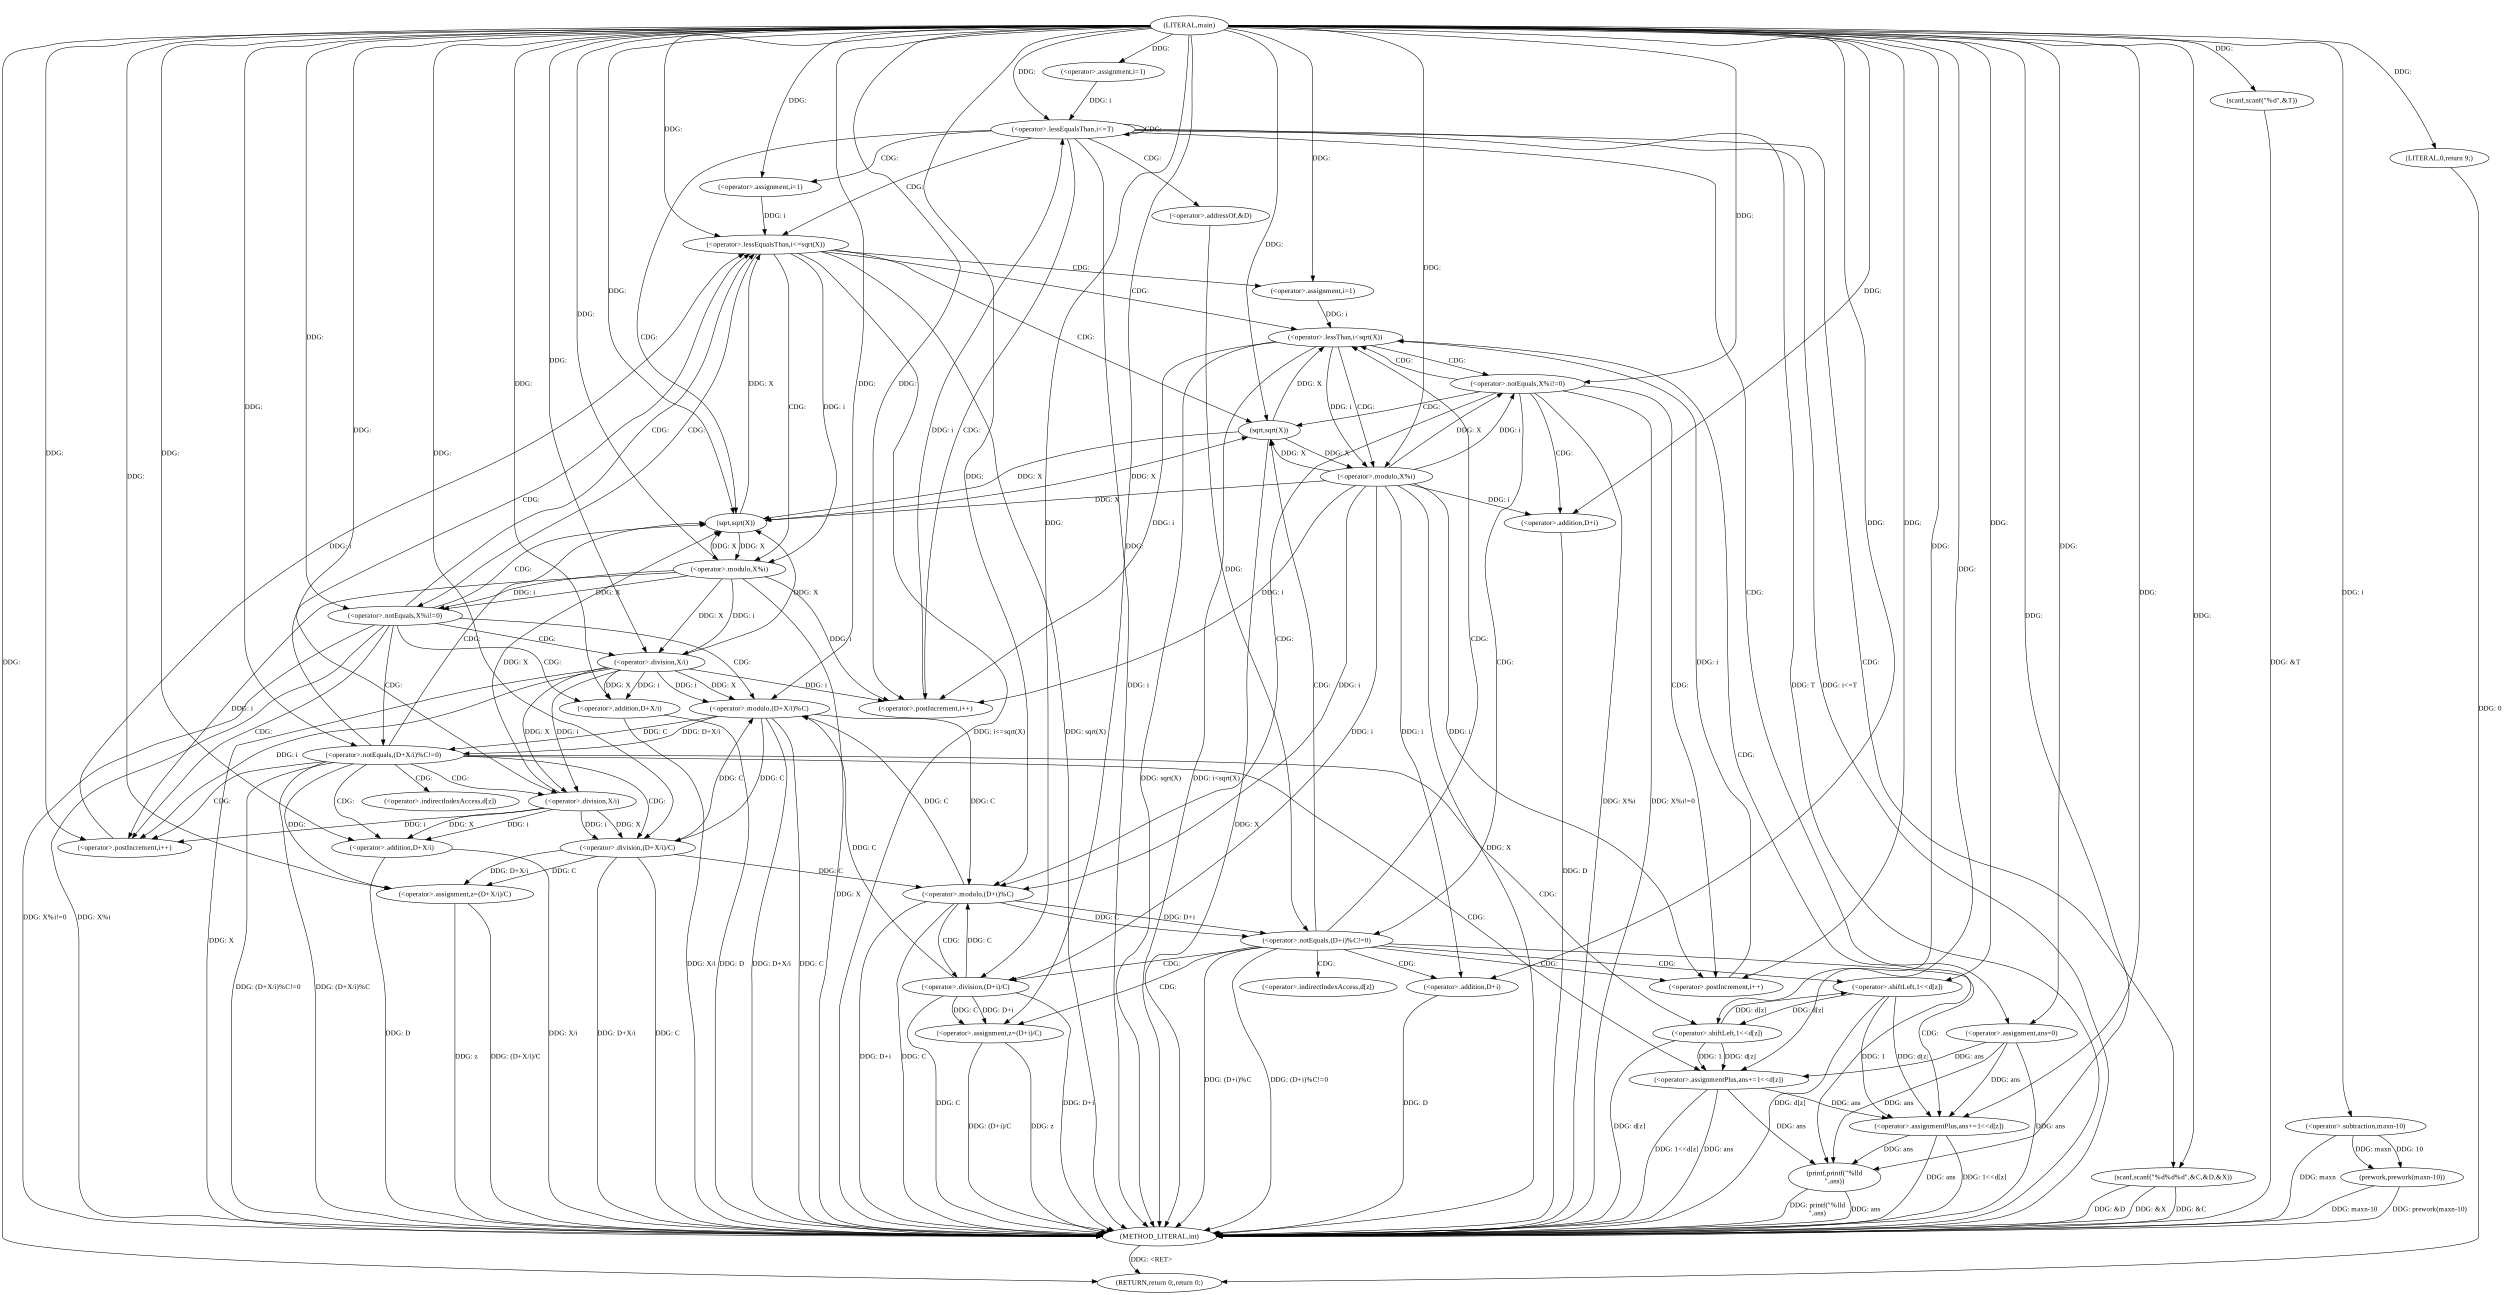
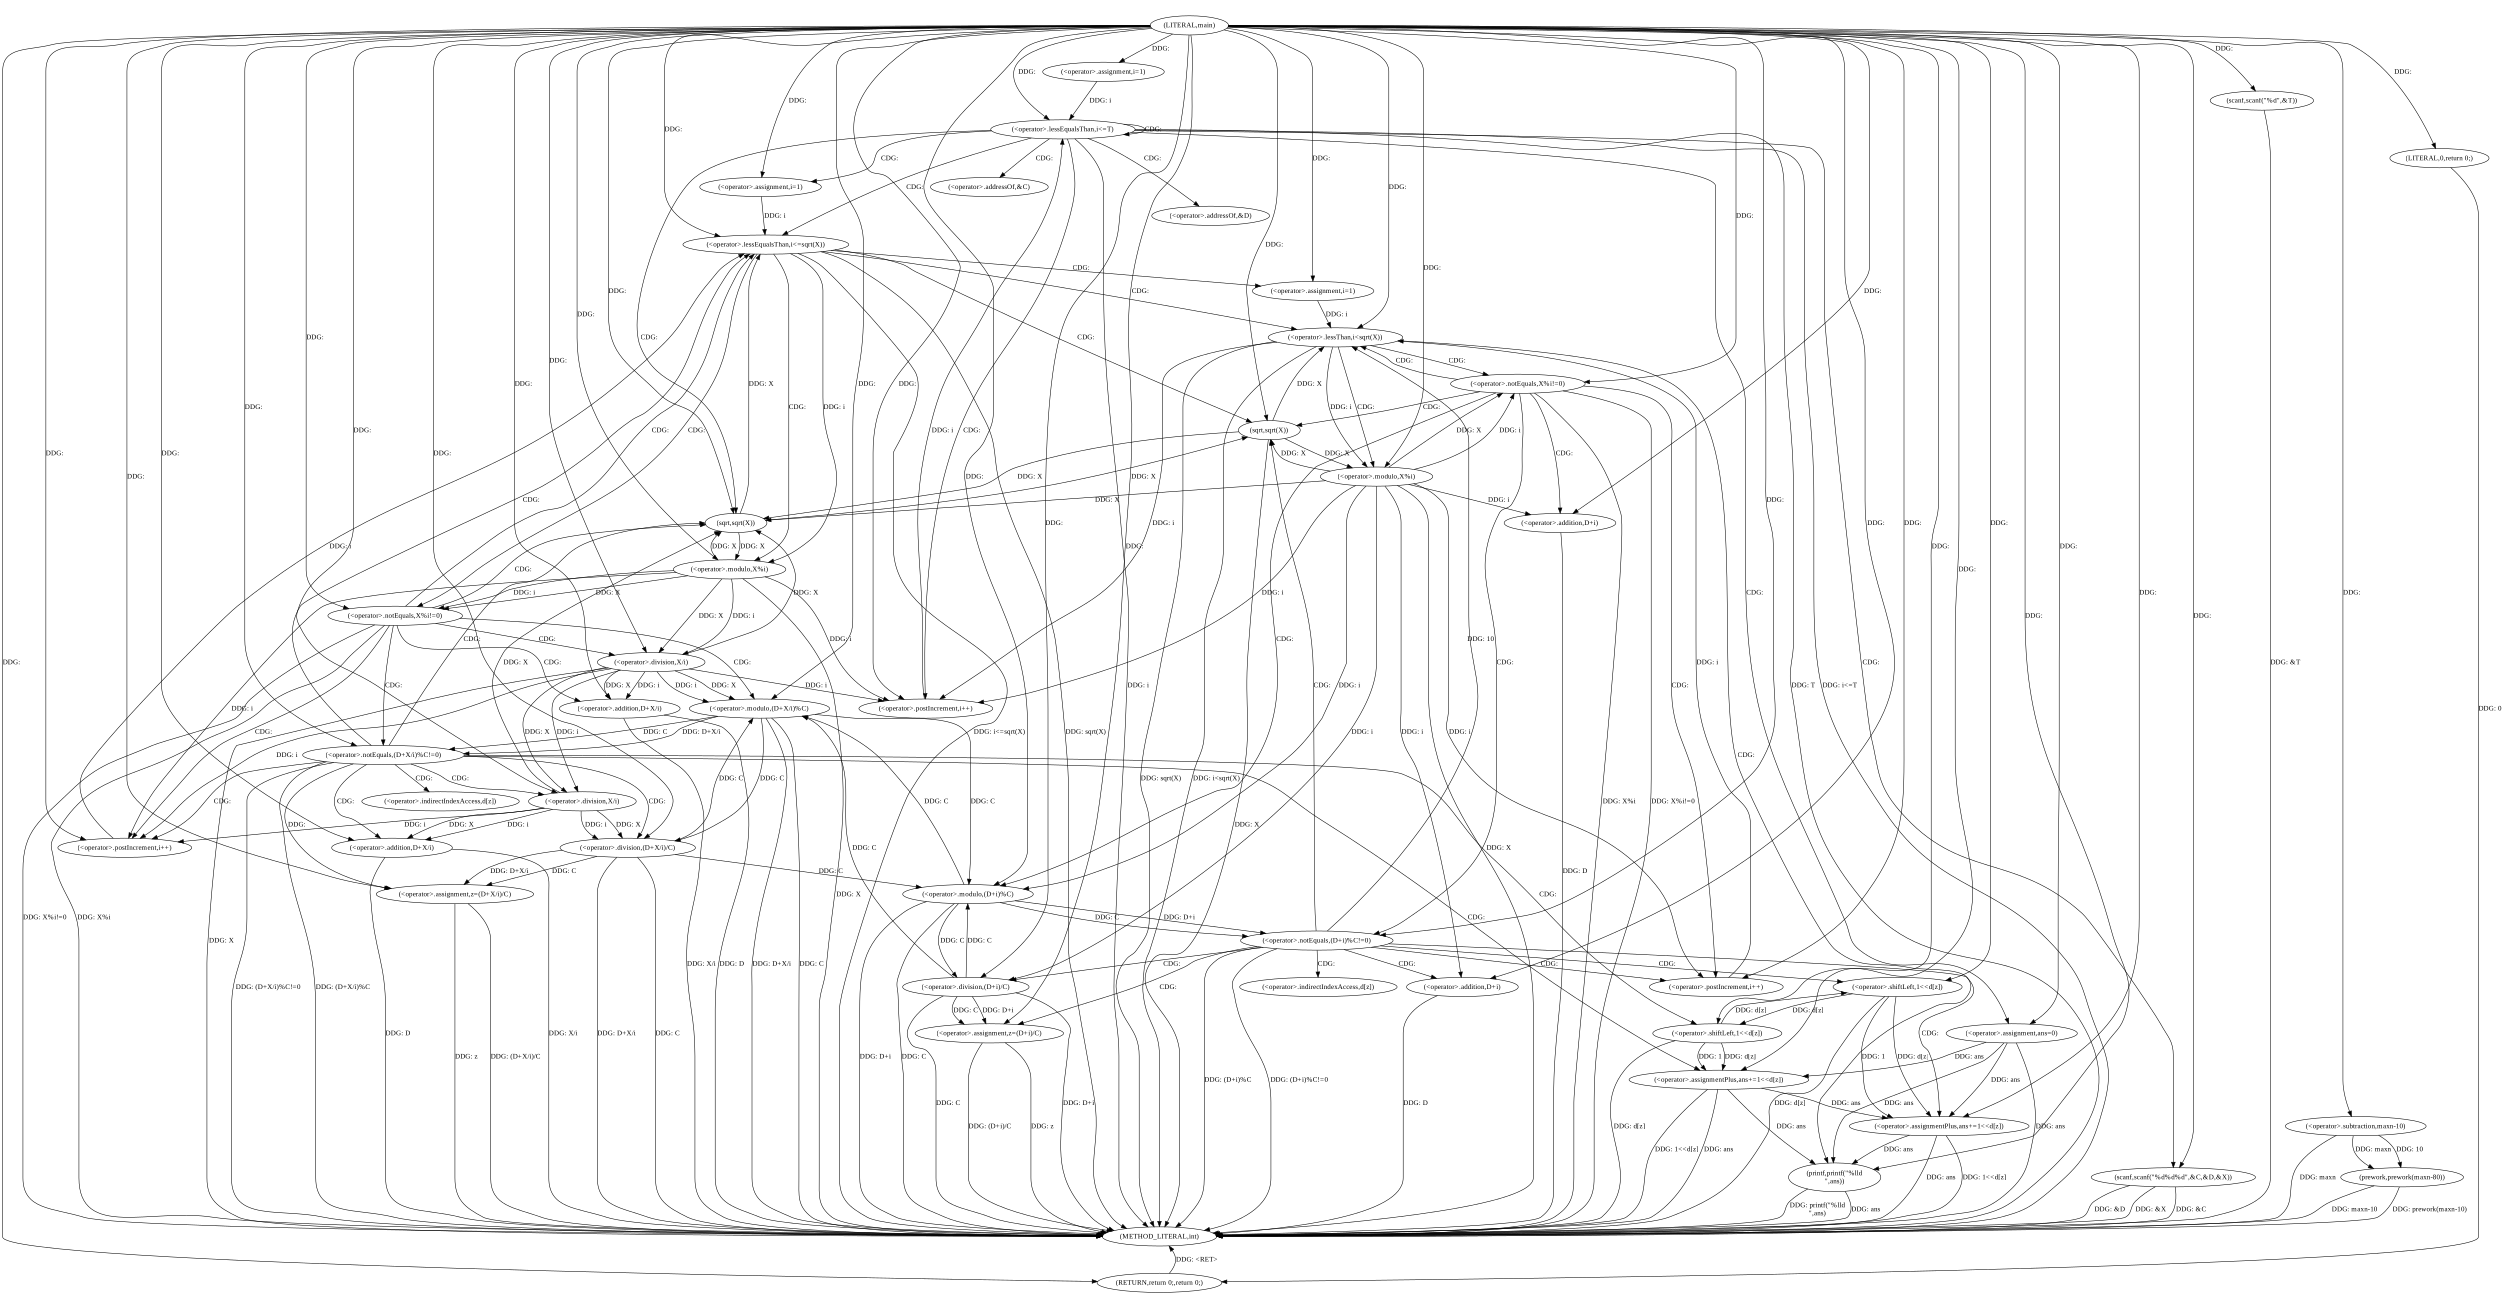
edge "(LITERAL,main)" -> "(<operator>.lessThan,i<sqrt(X))": added, label "DDG:"
node "(LITERAL,0,return 9;)": label "(LITERAL,0,return 9;)" -> "(LITERAL,0,return 0;)"
node "(<operator>.addressOf,&C)": added
edge "(<operator>.addressOf,&D)" -> "(<operator>.notEquals,(D+i)%C!=0)": now "(LITERAL,main)" -> "(<operator>.notEquals,(D+i)%C!=0)"
edge "(LITERAL,main)" -> "(<operator>.subtraction,maxn-10)": label "DDG: i" -> "DDG: "
edge "(<operator>.notEquals,(D+i)%C!=0)" -> "(<operator>.lessThan,i<sqrt(X))": label "CDG: " -> "DDG: 10"
edge "(<operator>.modulo,(D+i)%C)" -> "(<operator>.division,(D+i)/C)": label "CDG: " -> "DDG: C"
node "(prework,prework(maxn-10))": label "(prework,prework(maxn-10))" -> "(prework,prework(maxn-80))"
edge "(METHOD_LITERAL,int)" -> "(RETURN,return 0;,return 0;)": reversed
